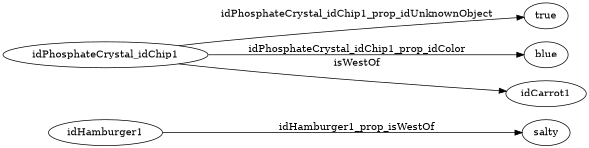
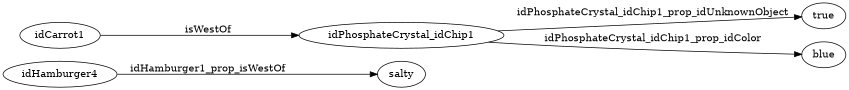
edge "idPhosphateCrystal_idChip1" -> "idCarrot1": reversed
node "idHamburger1": label "idHamburger1" -> "idHamburger4"
